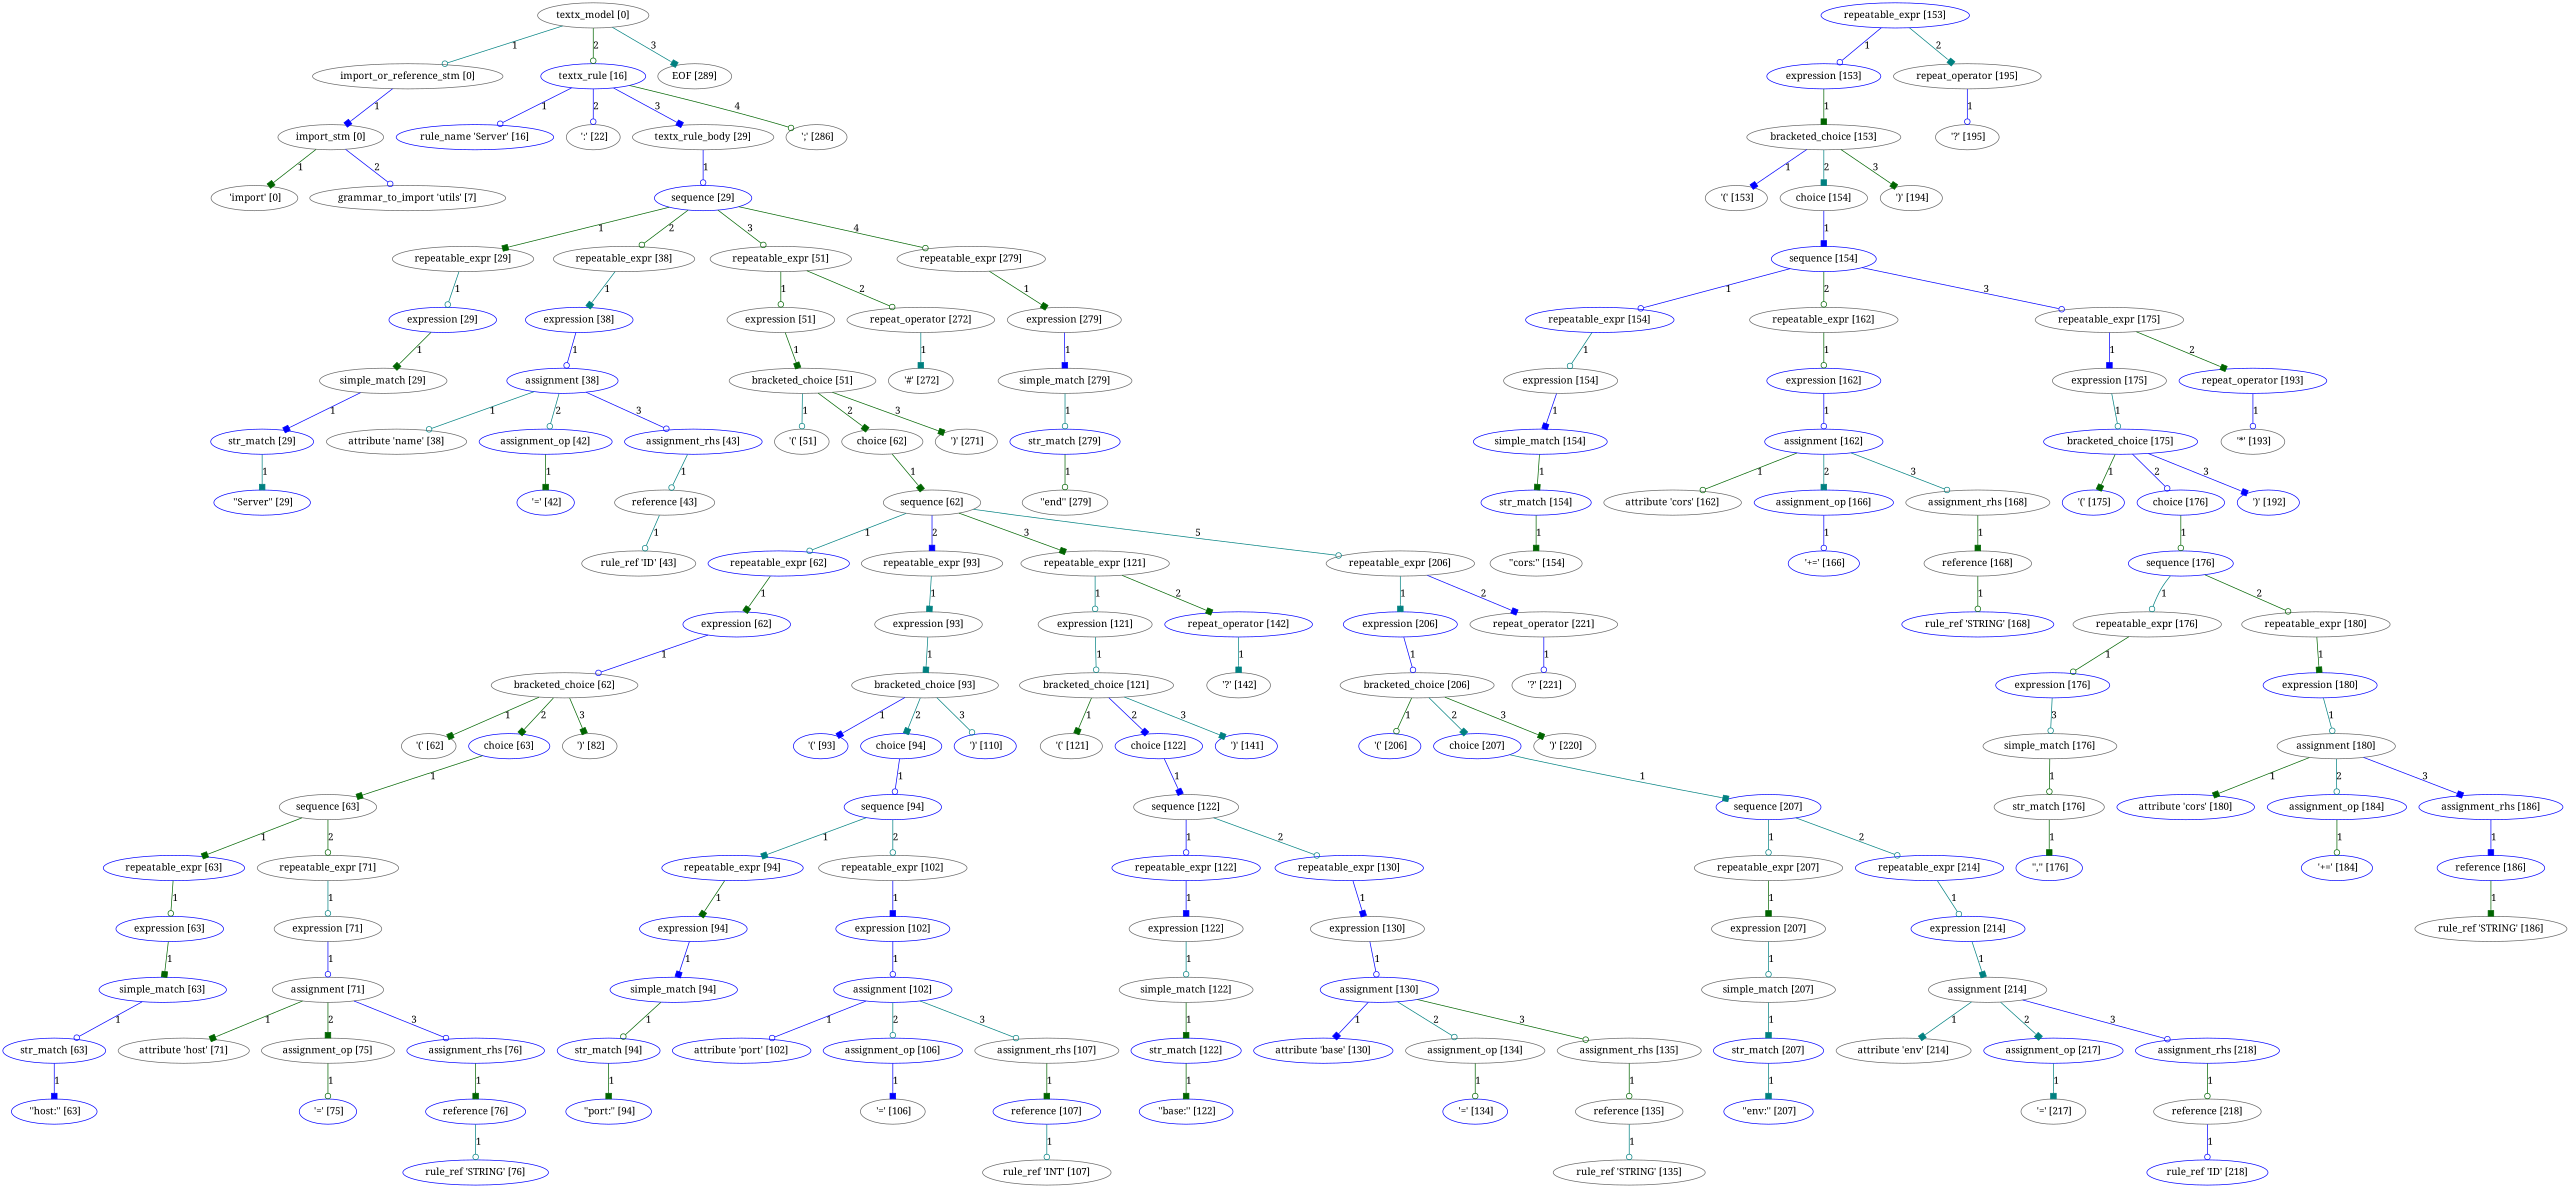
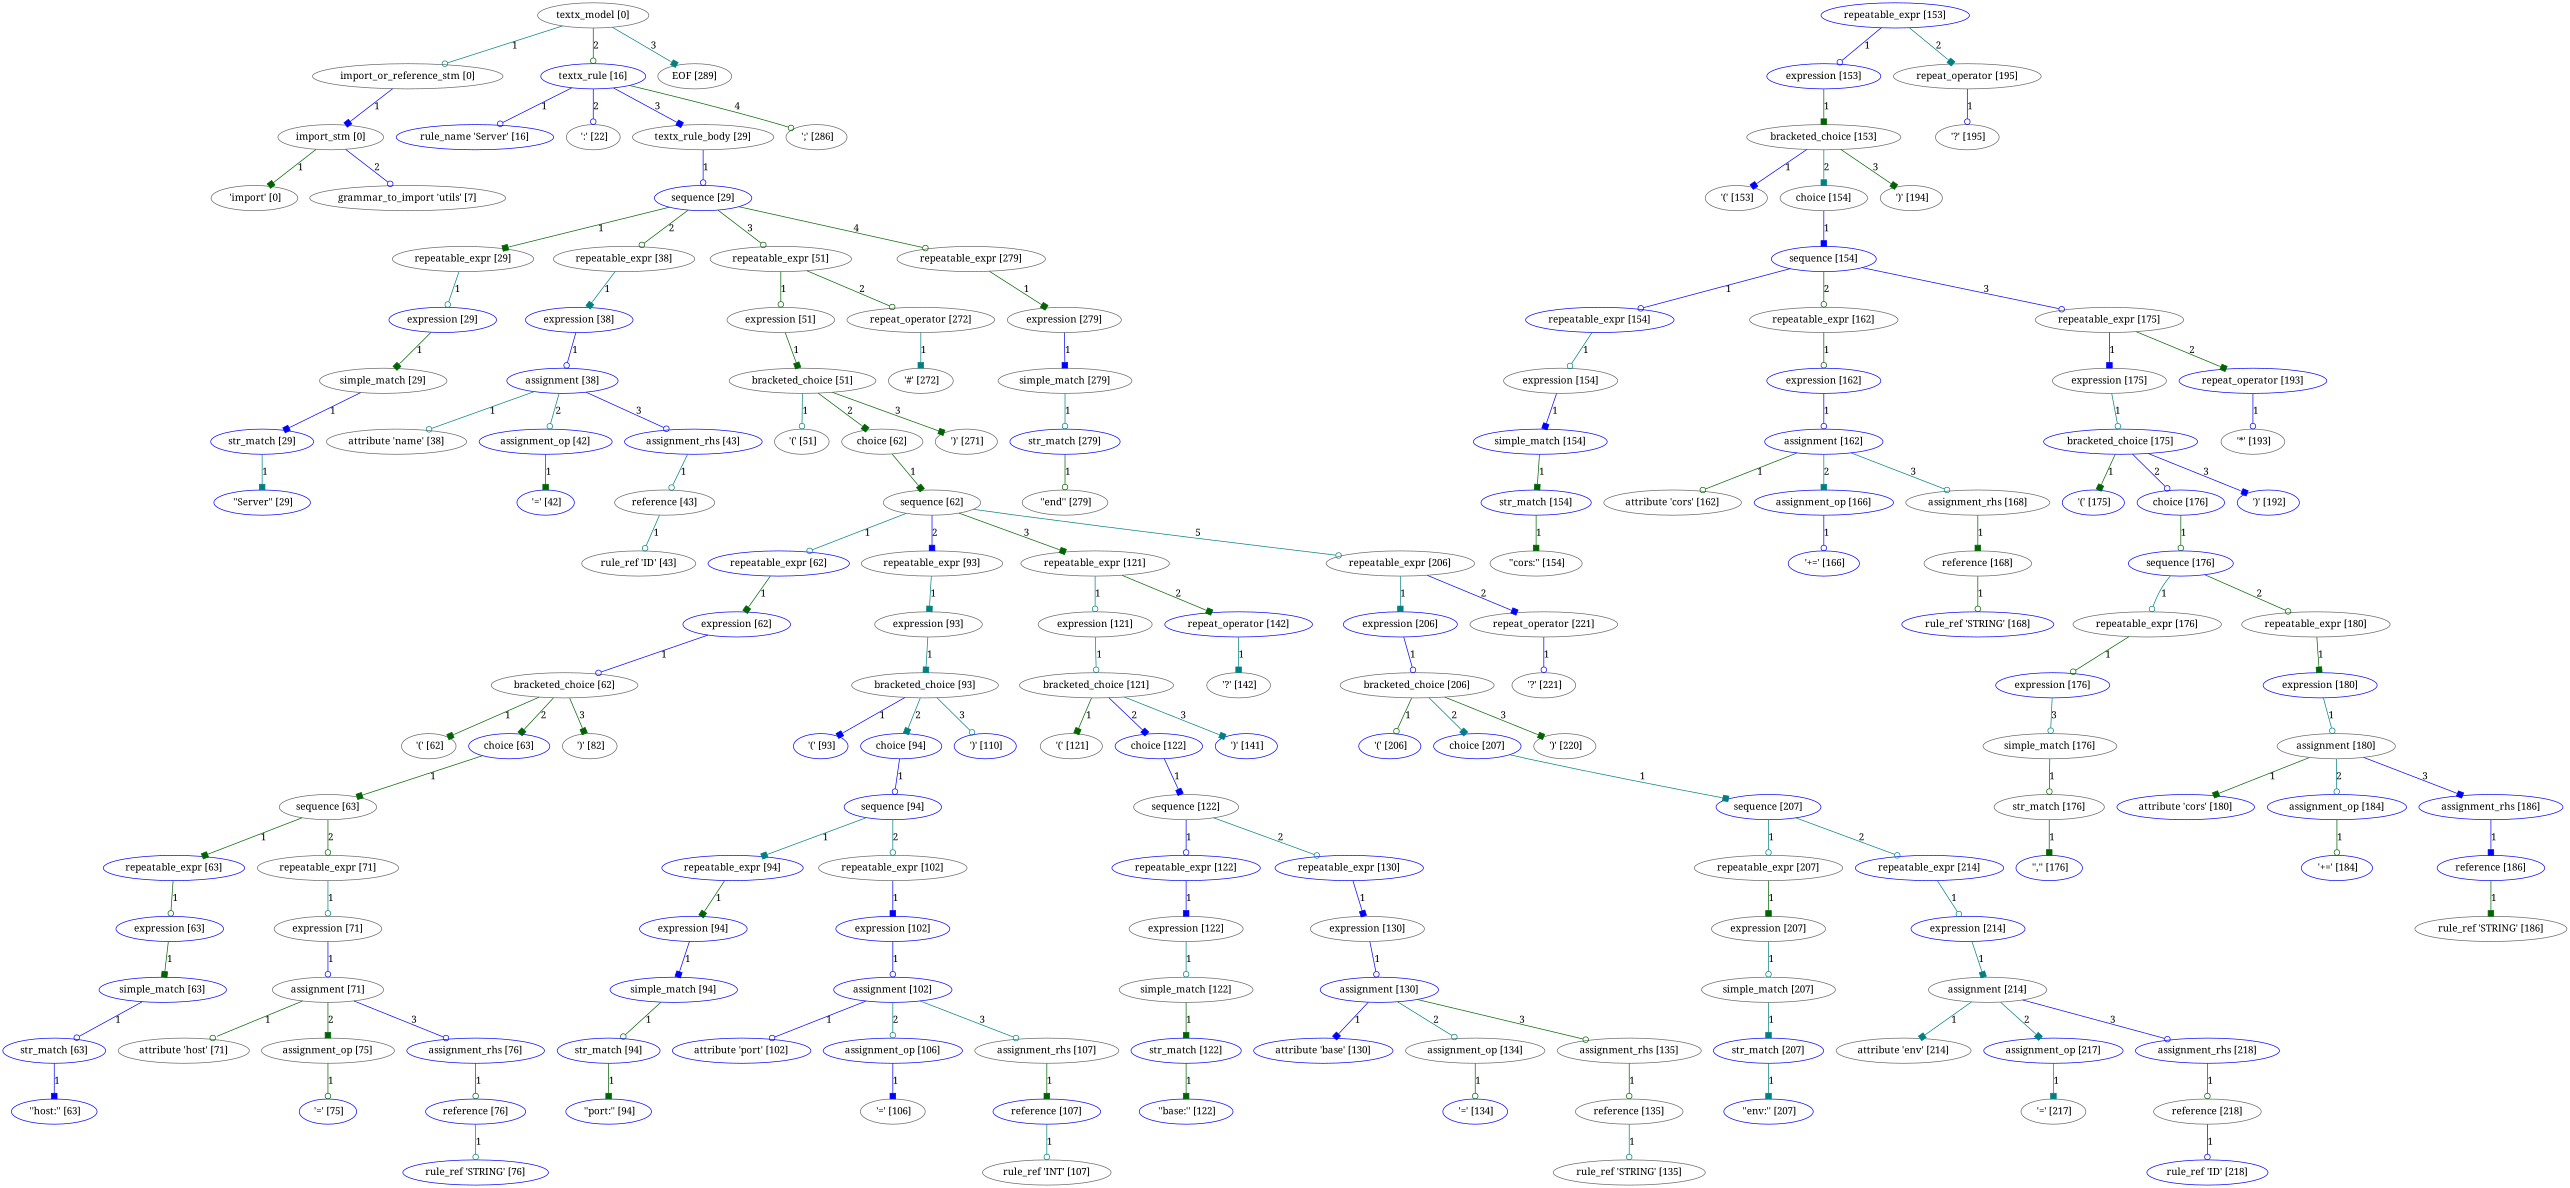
edge "assignment [71]" -> "attribute 'host' [71]": arrowhead box -> odot
edge "assignment_rhs [76]" -> "reference [76]": arrowhead box -> odot
